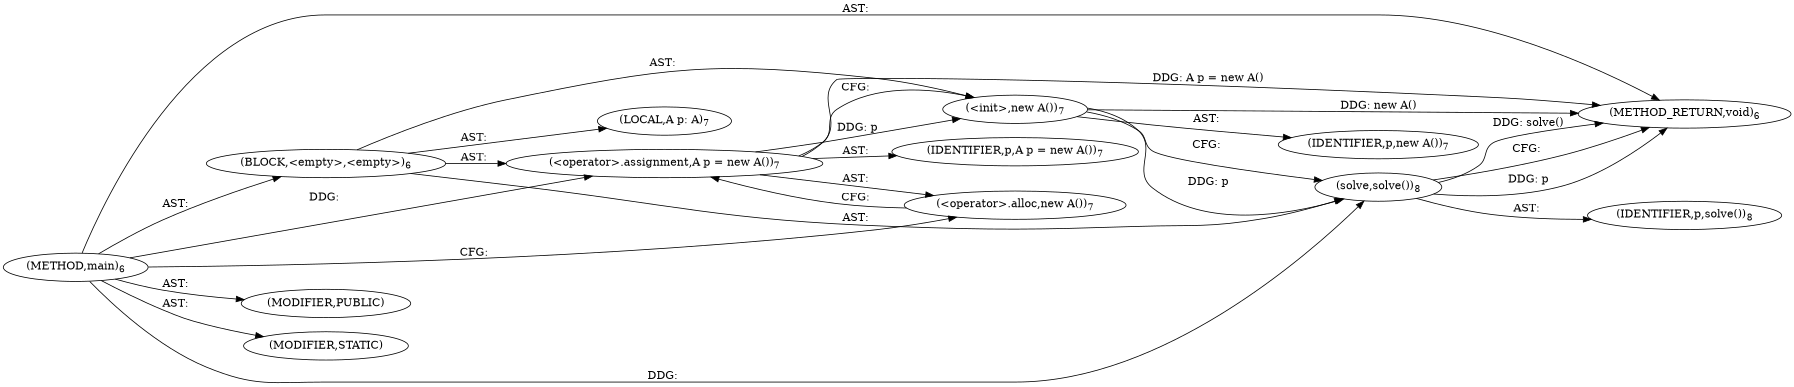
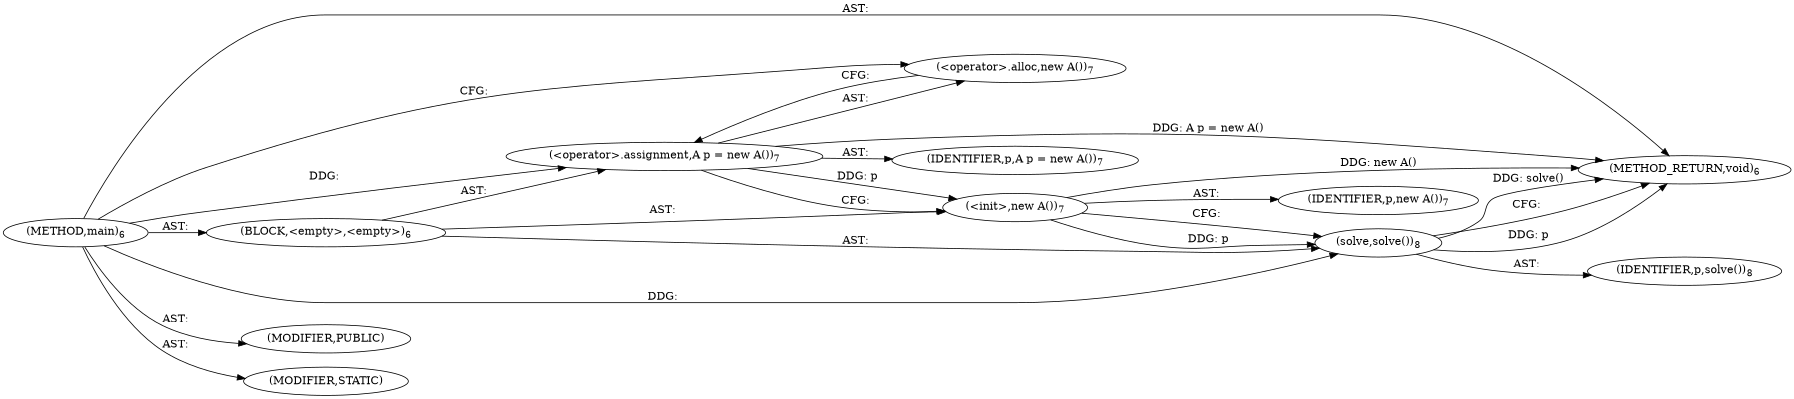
node "(LOCAL,A p: A)": removed
